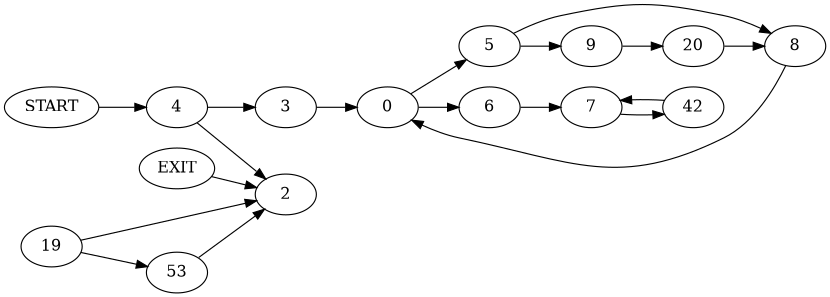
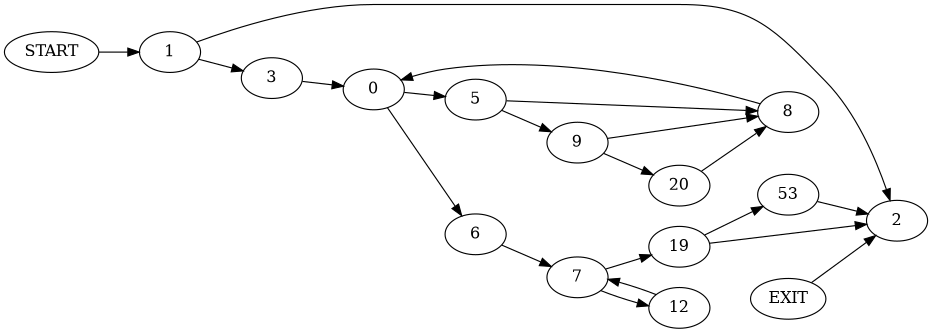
node "4": label "4" -> "1"
node "42": label "42" -> "12"
edge "9" -> "8": added
edge "7" -> "19": added
